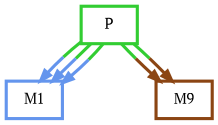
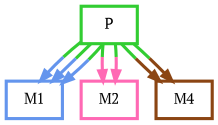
node "M2": added
node "M9": label "M9" -> "M4"
